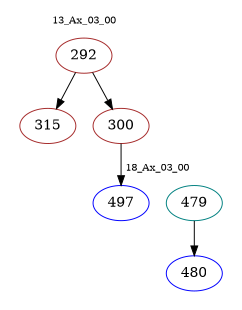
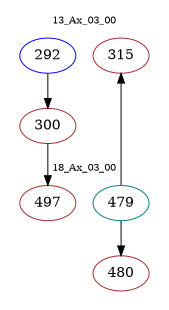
node "292": color brown -> blue
edge "292" -> "315": now "479" -> "315"
node "497": color blue -> brown
node "480": color blue -> brown
